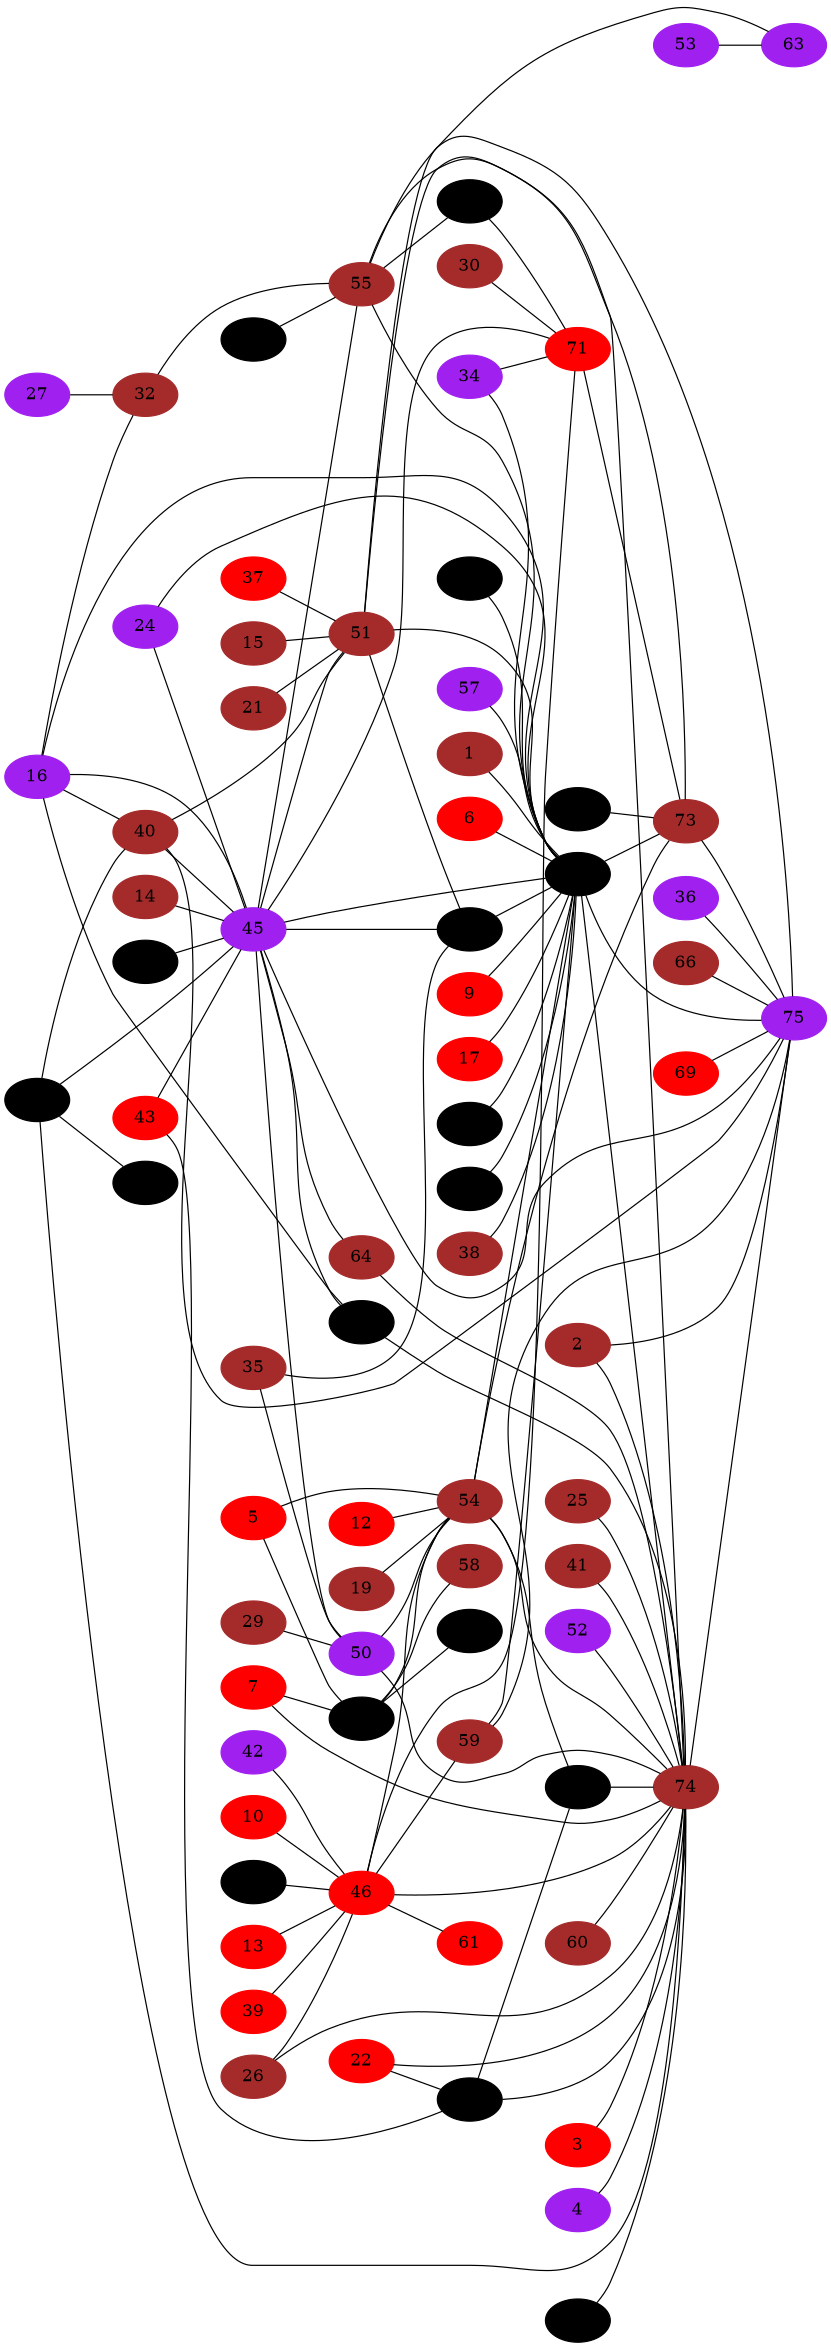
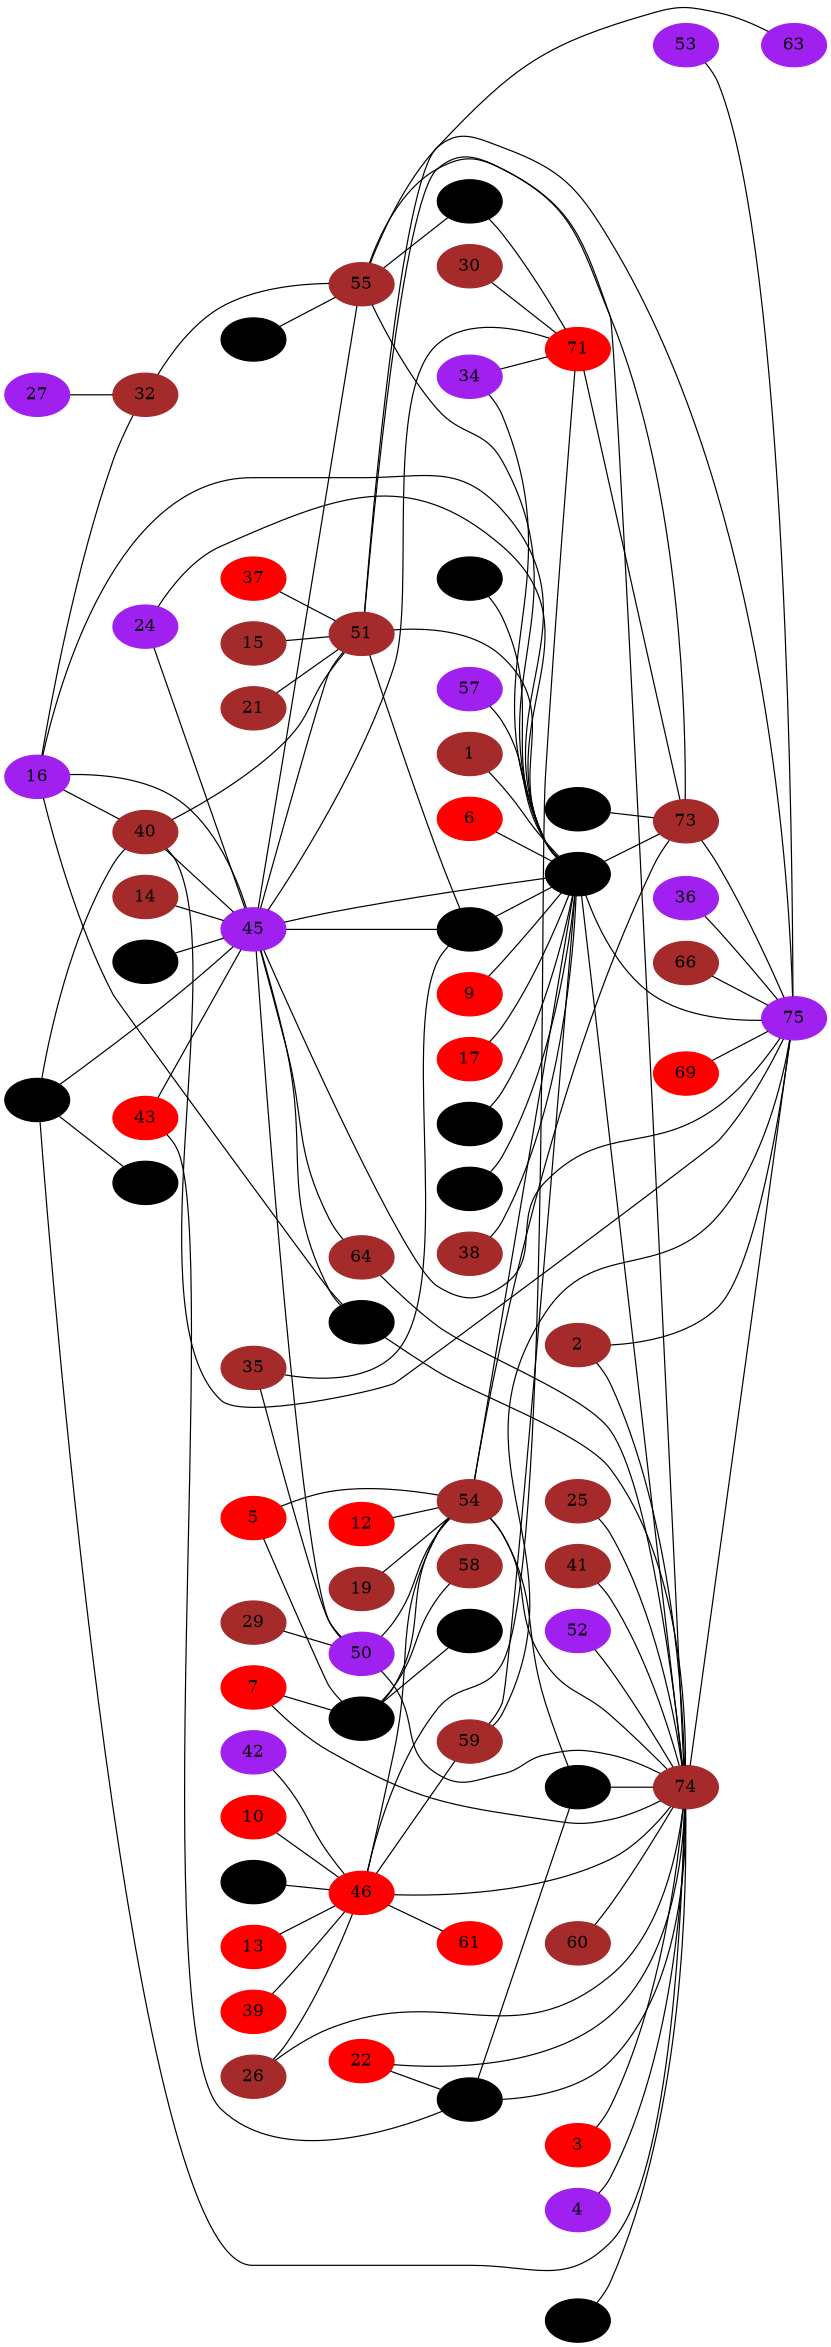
edge "53" -- "63": now "53" -- "75"
